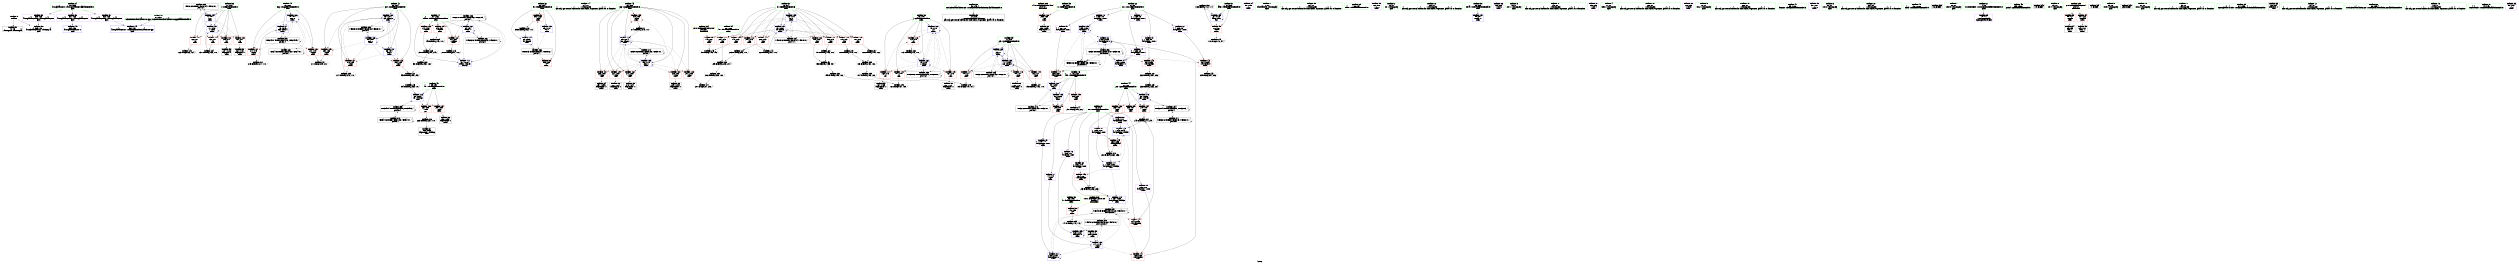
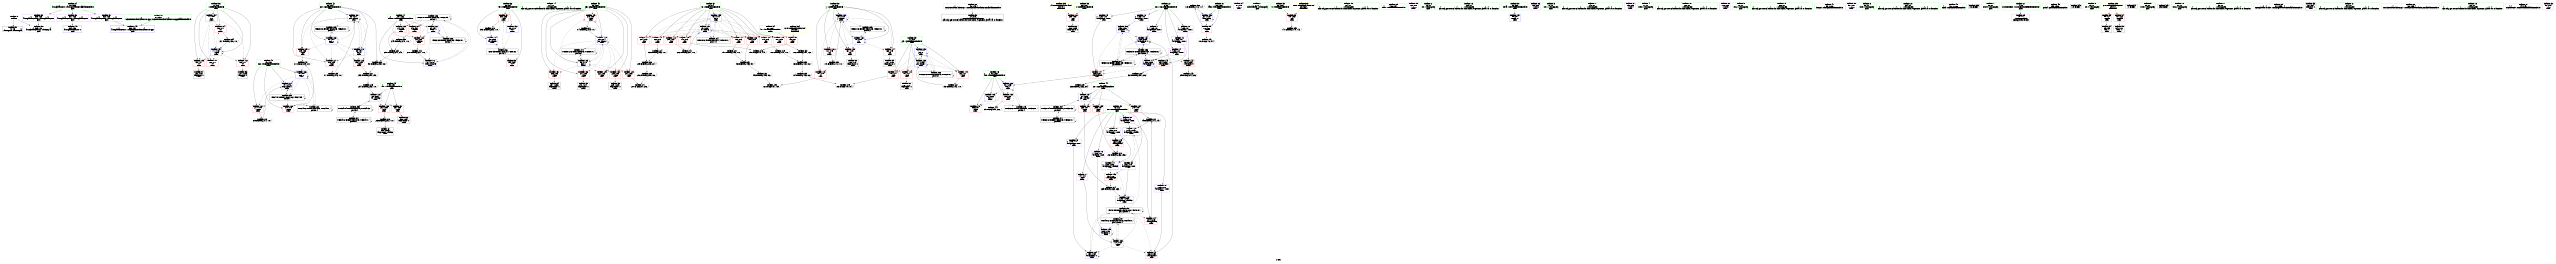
node "NodeID: 263": removed
node "NodeID: 153": text "ans" -> "main"
edge "NodeID: 285" -> "NodeID: 166": now "NodeID: 242" -> "NodeID: 166"
edge "NodeID: 42" -> "NodeID: 126": now "NodeID: 42" -> "NodeID: 222"
edge "NodeID: 174" -> "NodeID: 161": now "NodeID: 71" -> "NodeID: 161"
node "NodeID: 248": removed
edge "NodeID: 160" -> "NodeID: 113": now "NodeID: 230" -> "NodeID: 113"
node "NodeID: 172": text "source" -> "main"
node "NodeID: 114": text "ios" -> "main"
node "NodeID: 62": removed
node "NodeID: 138": text "get" -> "main"
node "NodeID: 80": text "main" -> "source"
node "NodeID: 58": removed
